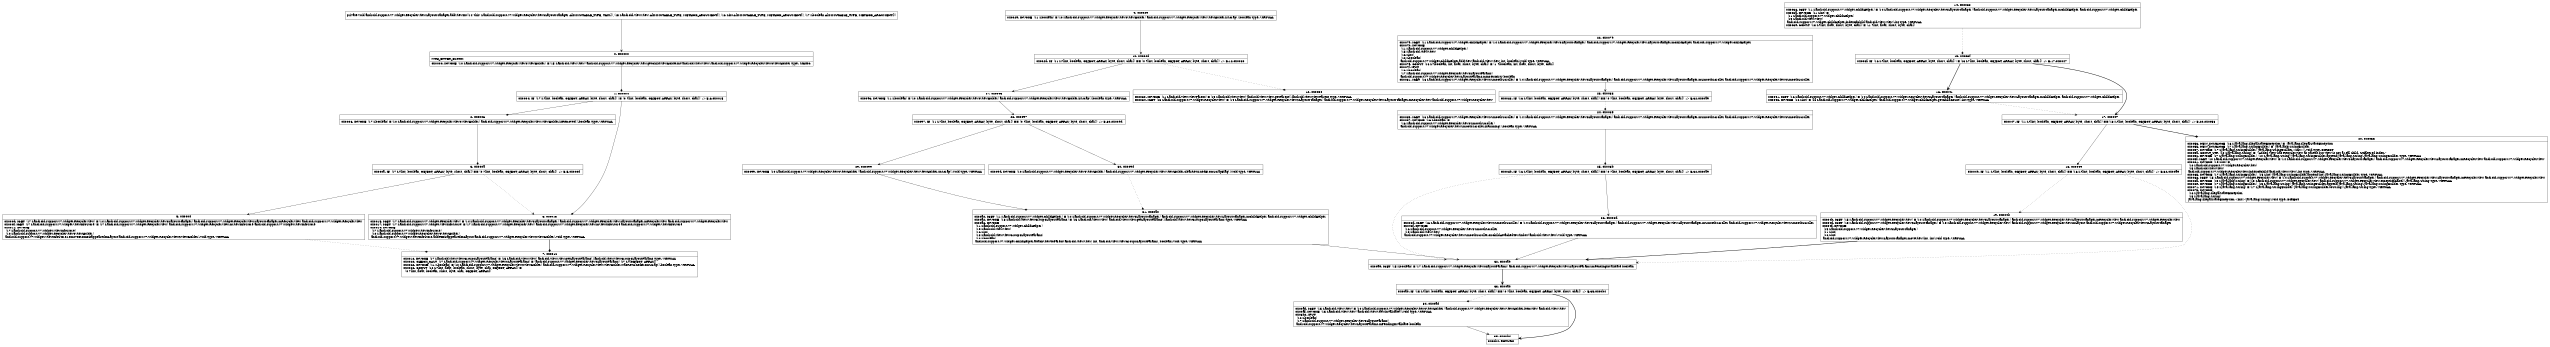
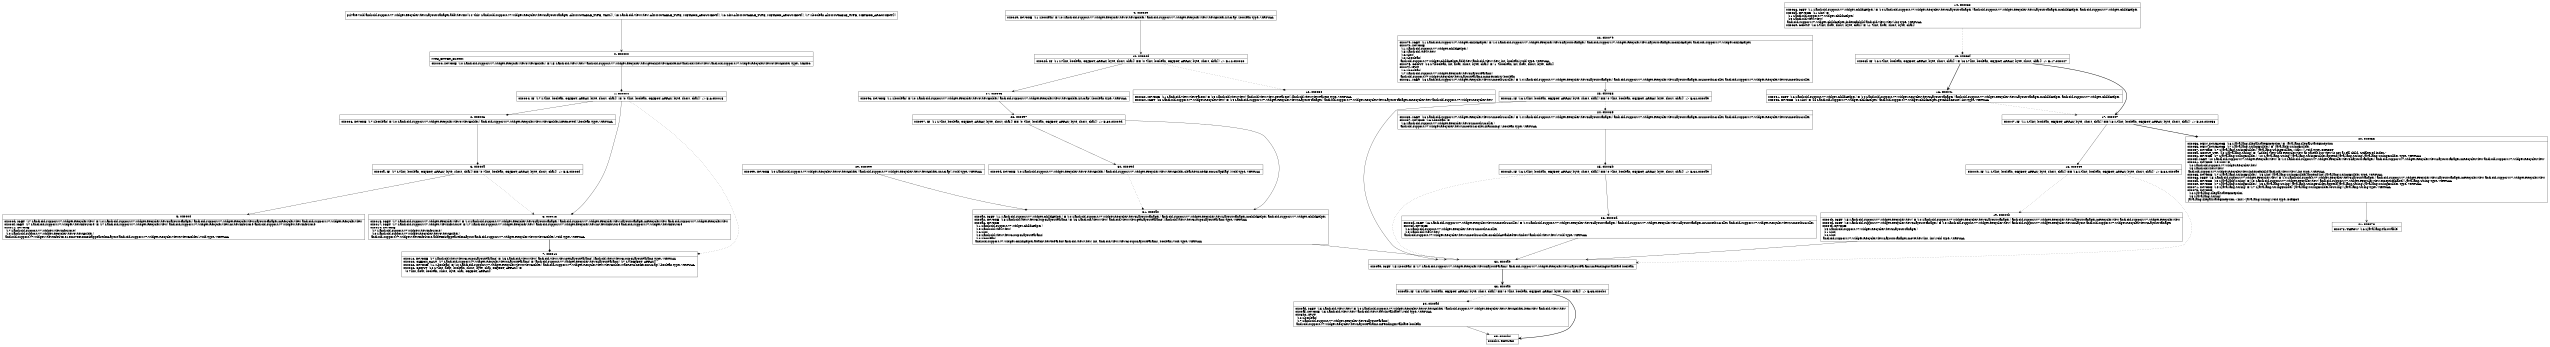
edge "23: 0x0083" -> "32: 0x00a9": added
edge "28: 0x0097" -> "29: 0x0099": now "28: 0x0097" -> "31: 0x00a0"
node "21: 0x0078": added
edge "5: 0x000d" -> "7: 0x001c": now "1: 0x0004" -> "7: 0x001c"
edge "19: 0x004b" -> "32: 0x00a9": style bold -> solid
